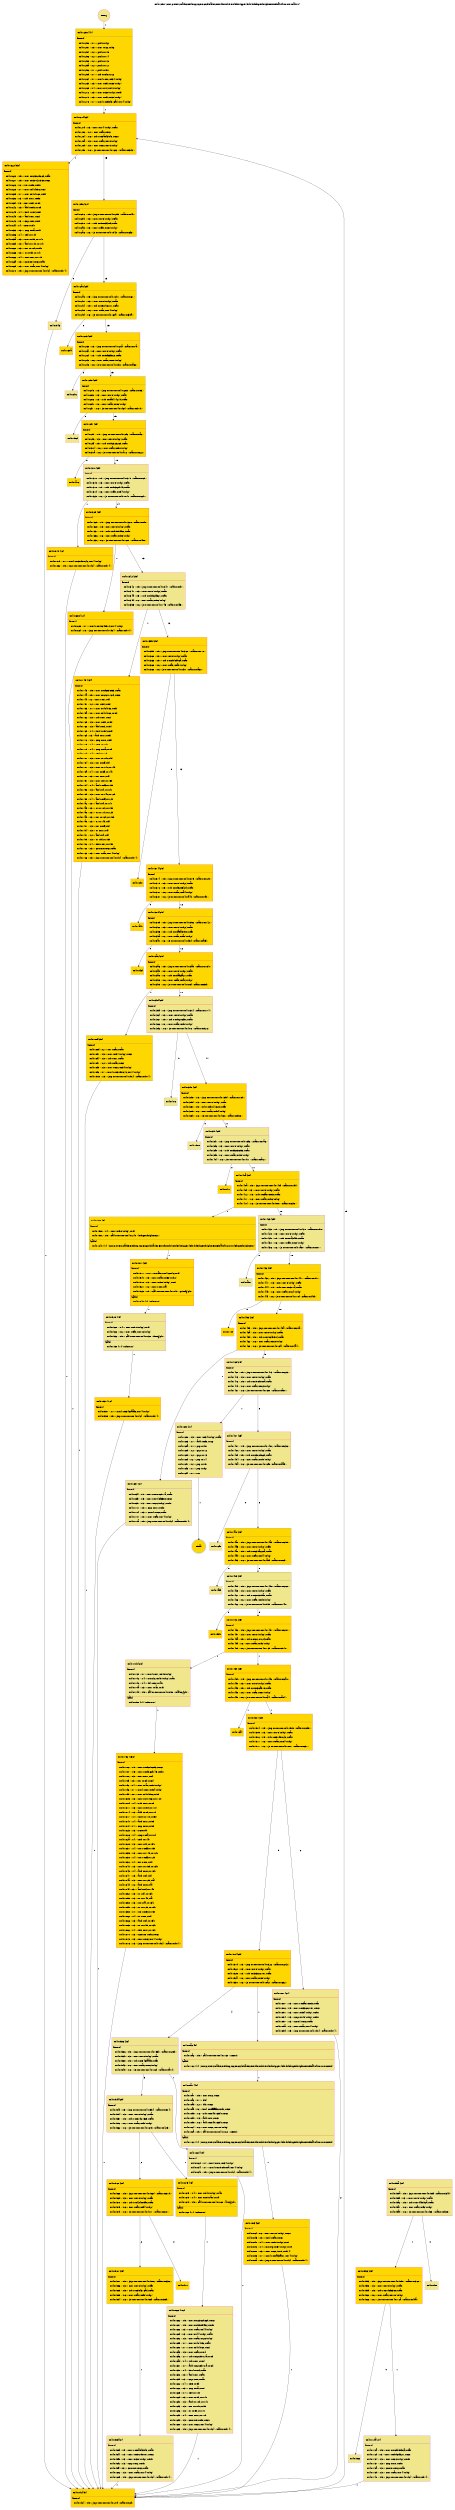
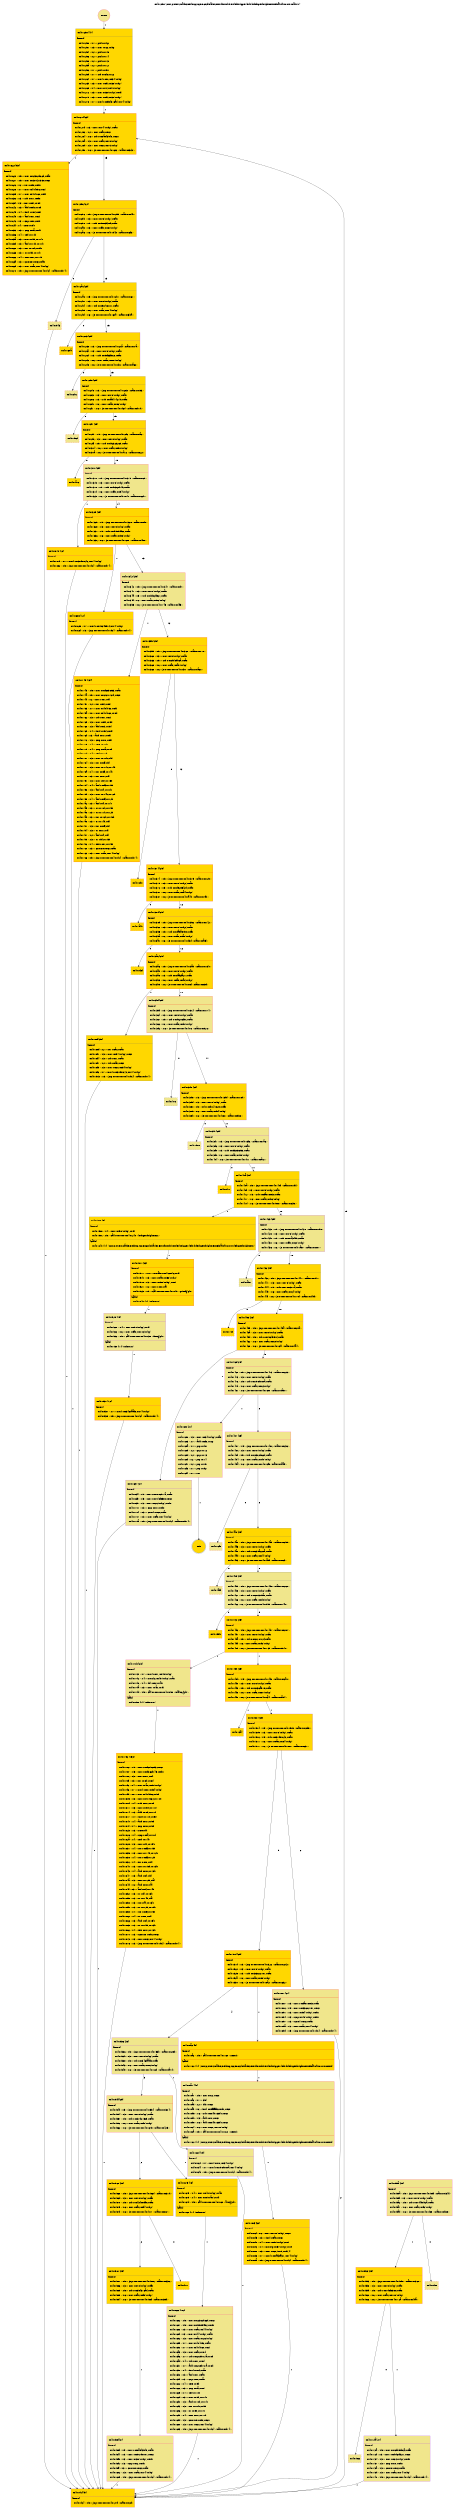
node "Entry": label "Entry" -> "Users"
node "Final": label "Final" -> "Exit"
node "0x4018a2 [5]": fillcolor khaki -> gold
